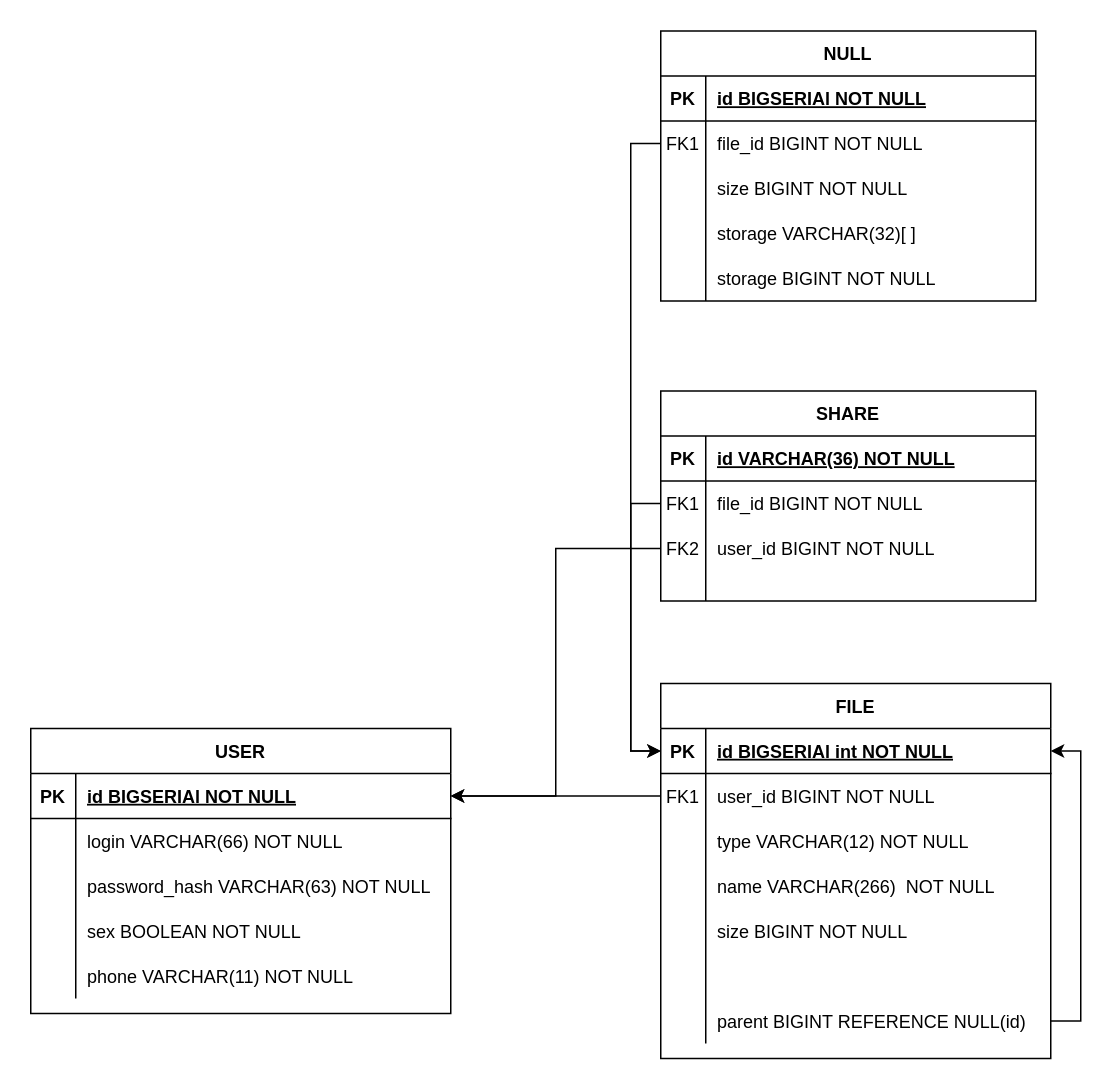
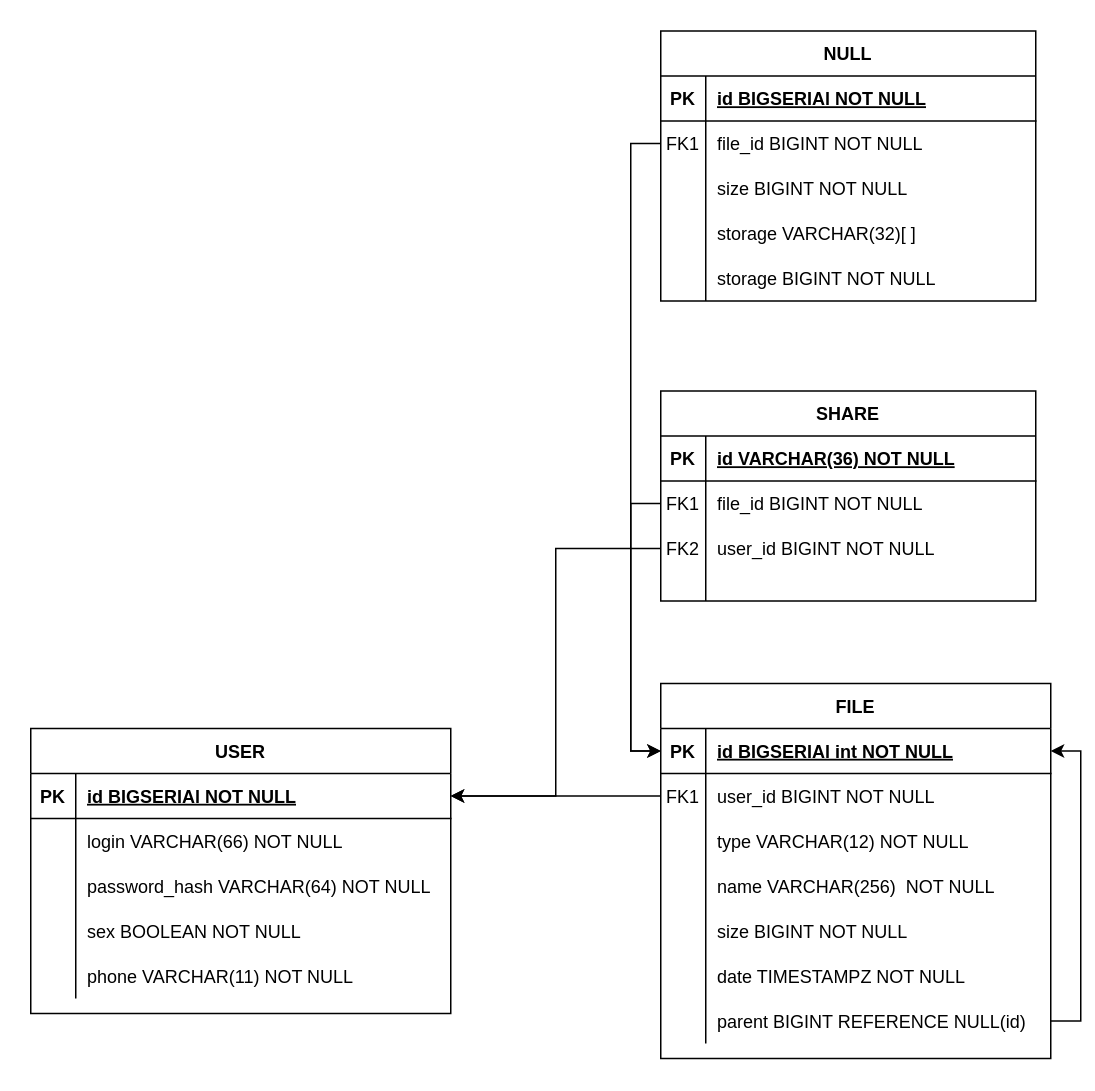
node "password_hash VARCHAR(63) NOT NULL": label "password_hash VARCHAR(63) NOT NULL" -> "password_hash VARCHAR(64) NOT NULL"
node "name VARCHAR(266) NOT NULL": label "name VARCHAR(266) NOT NULL" -> "name VARCHAR(256) NOT NULL"
node "date TIMESTAMPZ NOT NULL": added
